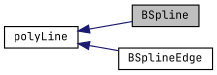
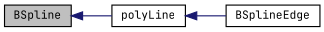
edge "BSpline" -> "polyLine": reversed
